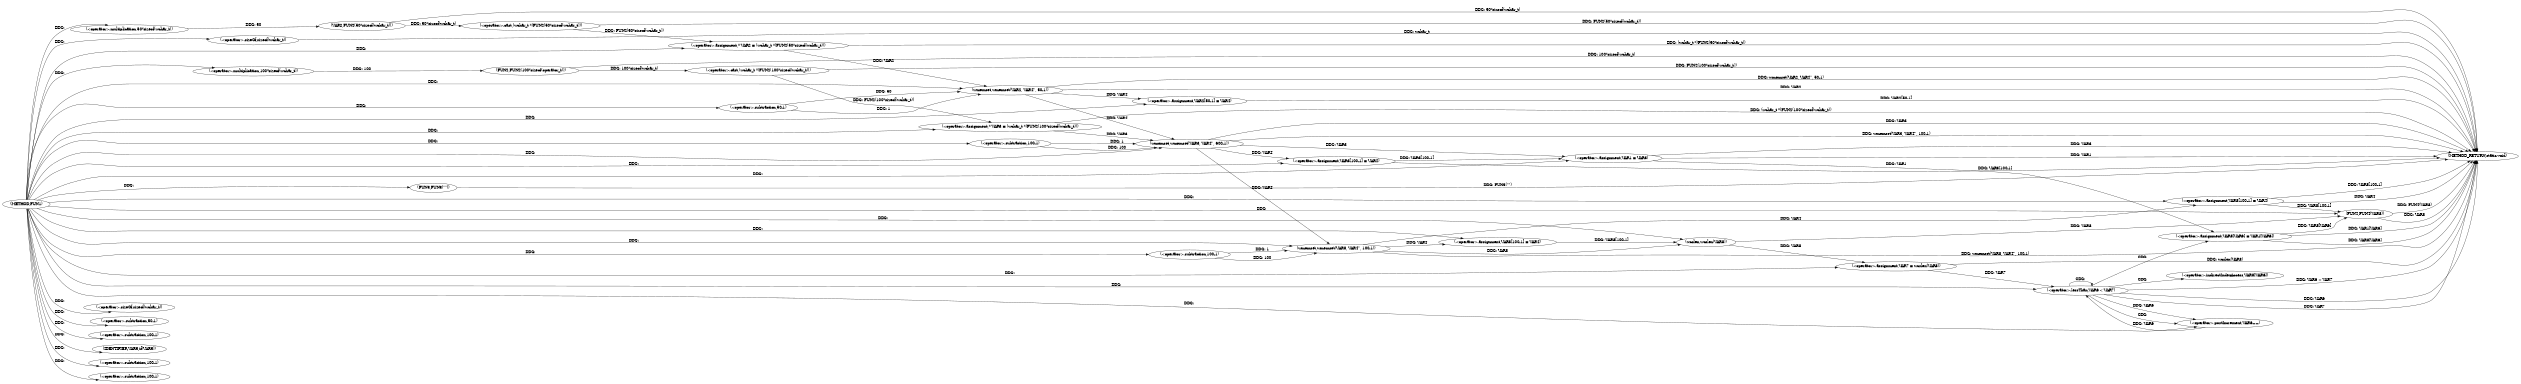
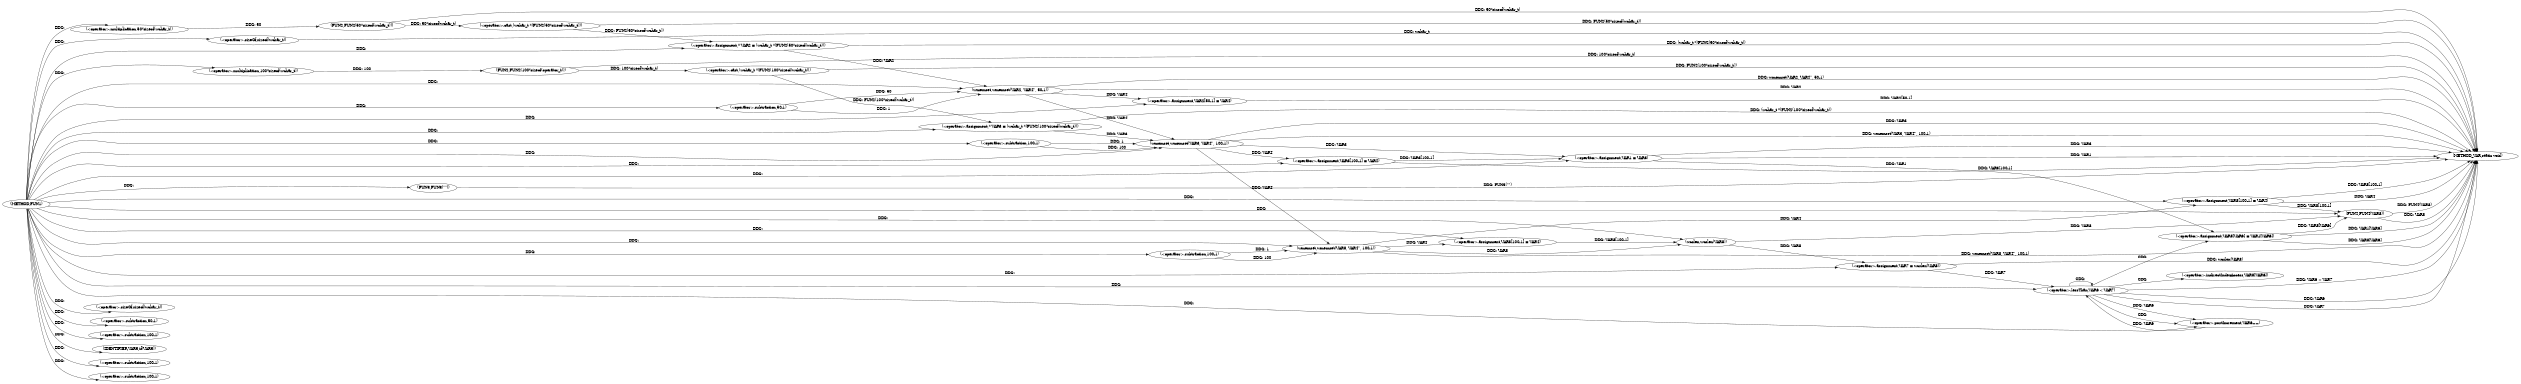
node "(VAR2,FUN2(50*sizeof(wchar_t)))": label "(VAR2,FUN2(50*sizeof(wchar_t)))" -> "(FUN2,FUN2(50*sizeof(wchar_t)))"
node "(wmemset,wmemset(VAR3, VAR4'', 600-1))": label "(wmemset,wmemset(VAR3, VAR4'', 600-1))" -> "(wmemset,wmemset(VAR3, VAR4'', 100-1))"
node "(METHOD_RETURN,static void)": label "(METHOD_RETURN,static void)" -> "(METHOD_VAR,static void)"
